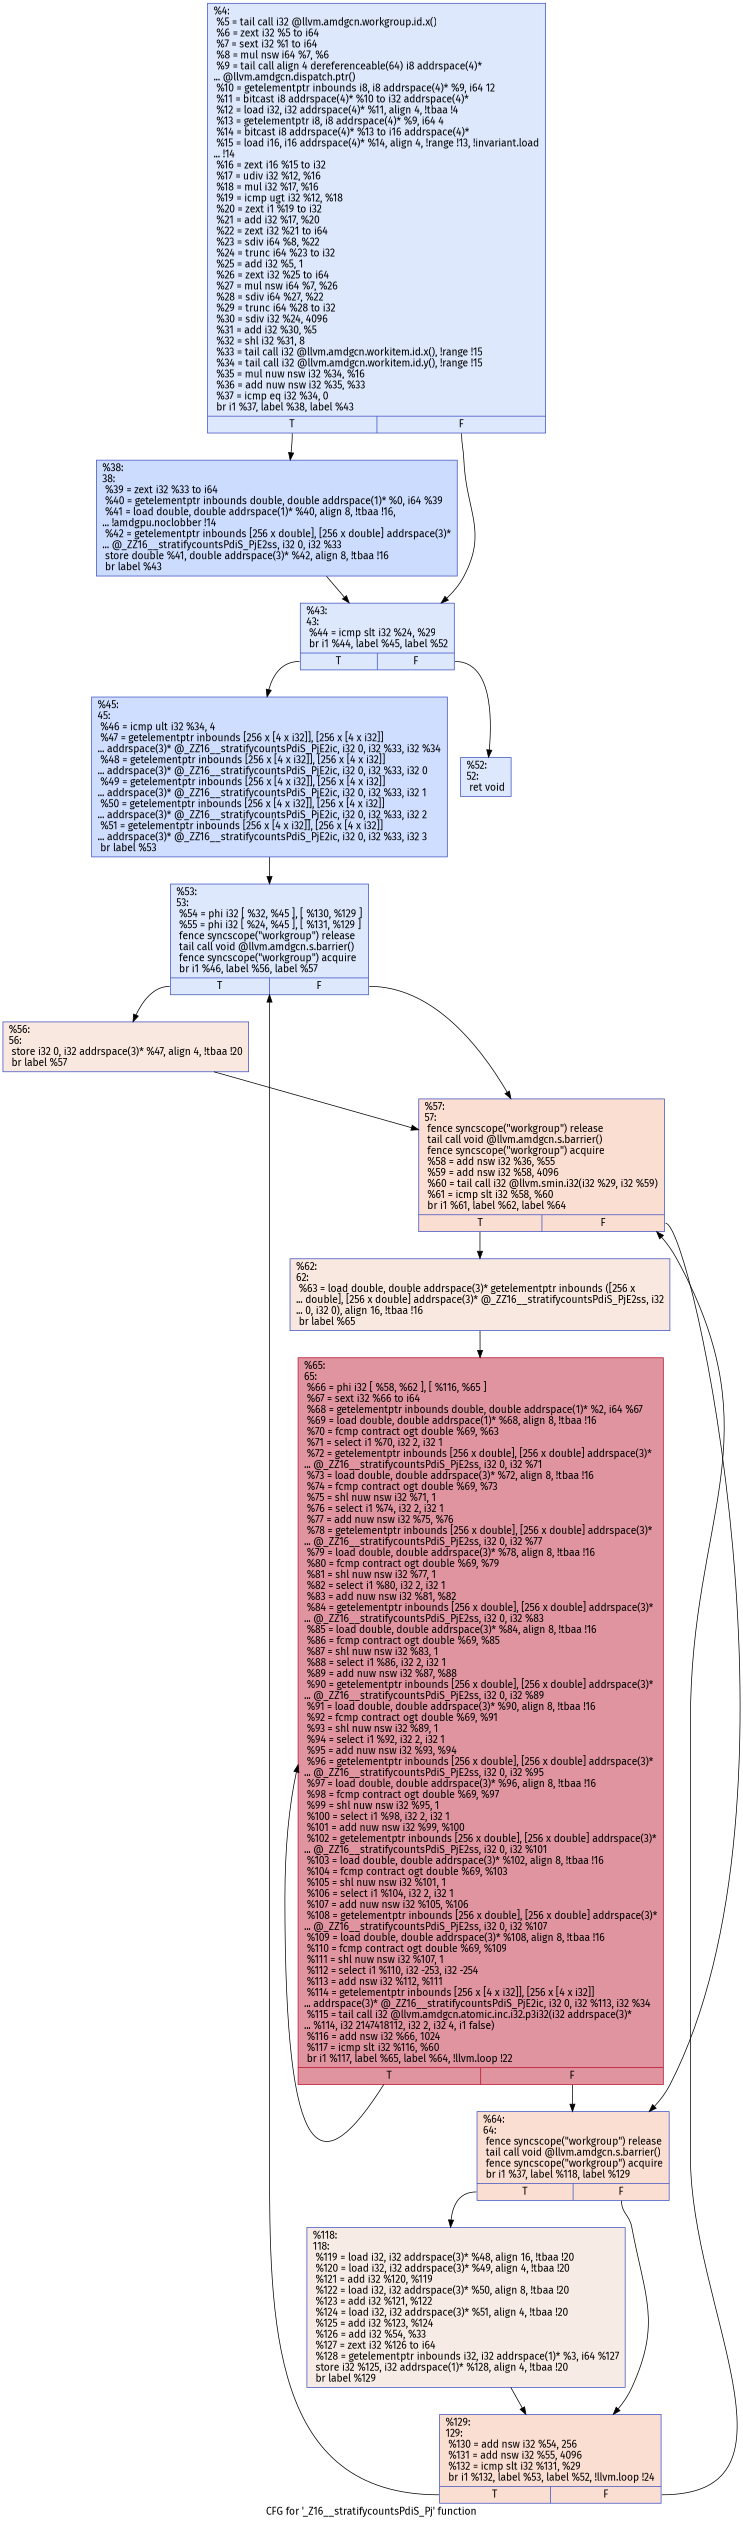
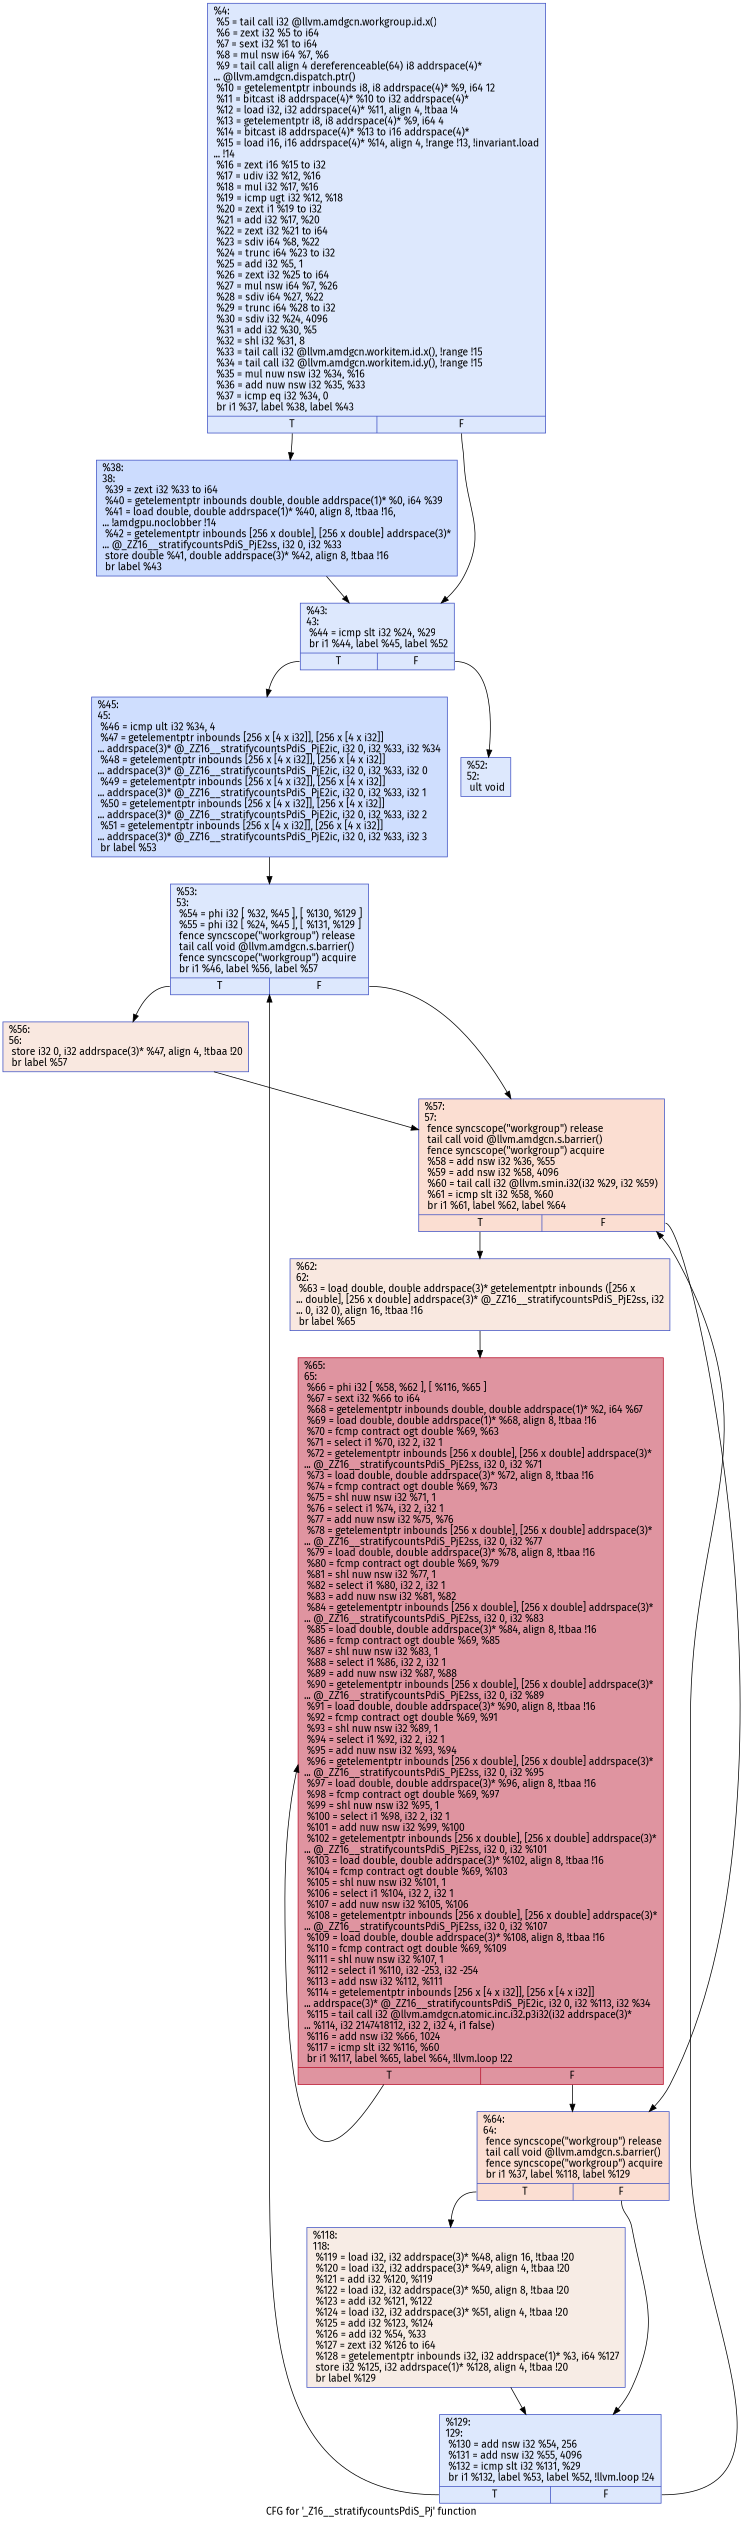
node "%52:": text "ret void" -> "ult void"
node "%129:": fillcolor #f7b59970 -> #b2ccfb70
